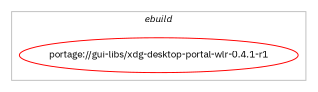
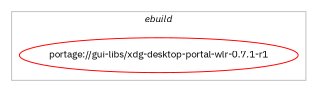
node "portage://gui-libs/xdg-desktop-portal-wlr-0.4.1-r1": label "portage://gui-libs/xdg-desktop-portal-wlr-0.4.1-r1" -> "portage://gui-libs/xdg-desktop-portal-wlr-0.7.1-r1"
